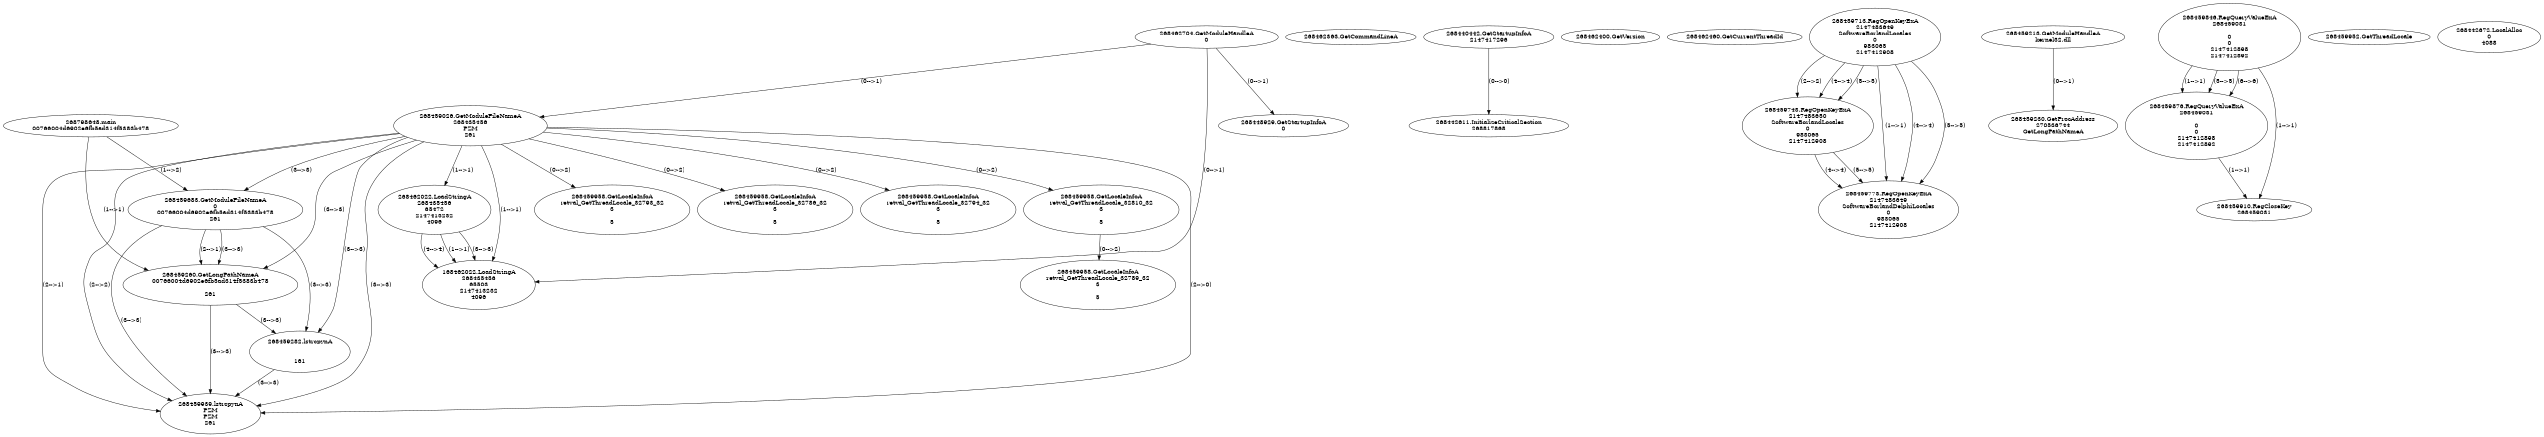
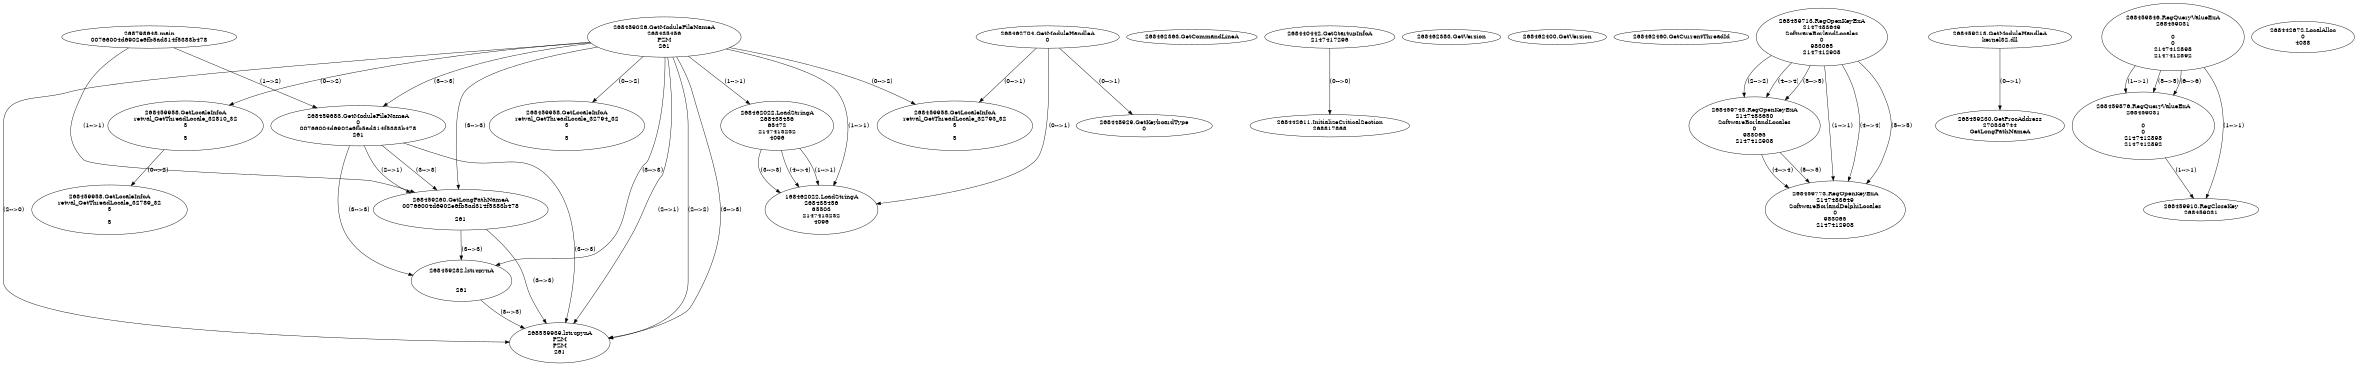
node "268462383.GetVersion": added
node "268459952.GetThreadLocale": removed
edge "268462704.GetModuleHandleA 0" -> "268459026.GetModuleFileNameA 268435456 PZM 261": now "268462704.GetModuleHandleA 0" -> "268459958.GetLocaleInfoA retval_GetThreadLocale_32793_32 3 5"
node "268448929.GetStartupInfoA 0": label "268448929.GetStartupInfoA 0" -> "268448929.GetKeyboardType 0"
node "268459958.GetLocaleInfoA retval_GetThreadLocale_32786_32 3 5": removed
node "268459282.lstrcpynA 161": label "268459282.lstrcpynA 161" -> "268459282.lstrcpynA 261"
node "268459939.lstrcpynA PZM PZM 261": label "268459939.lstrcpynA PZM PZM 261" -> "268559939.lstrcpynA PZM PZM 261"
